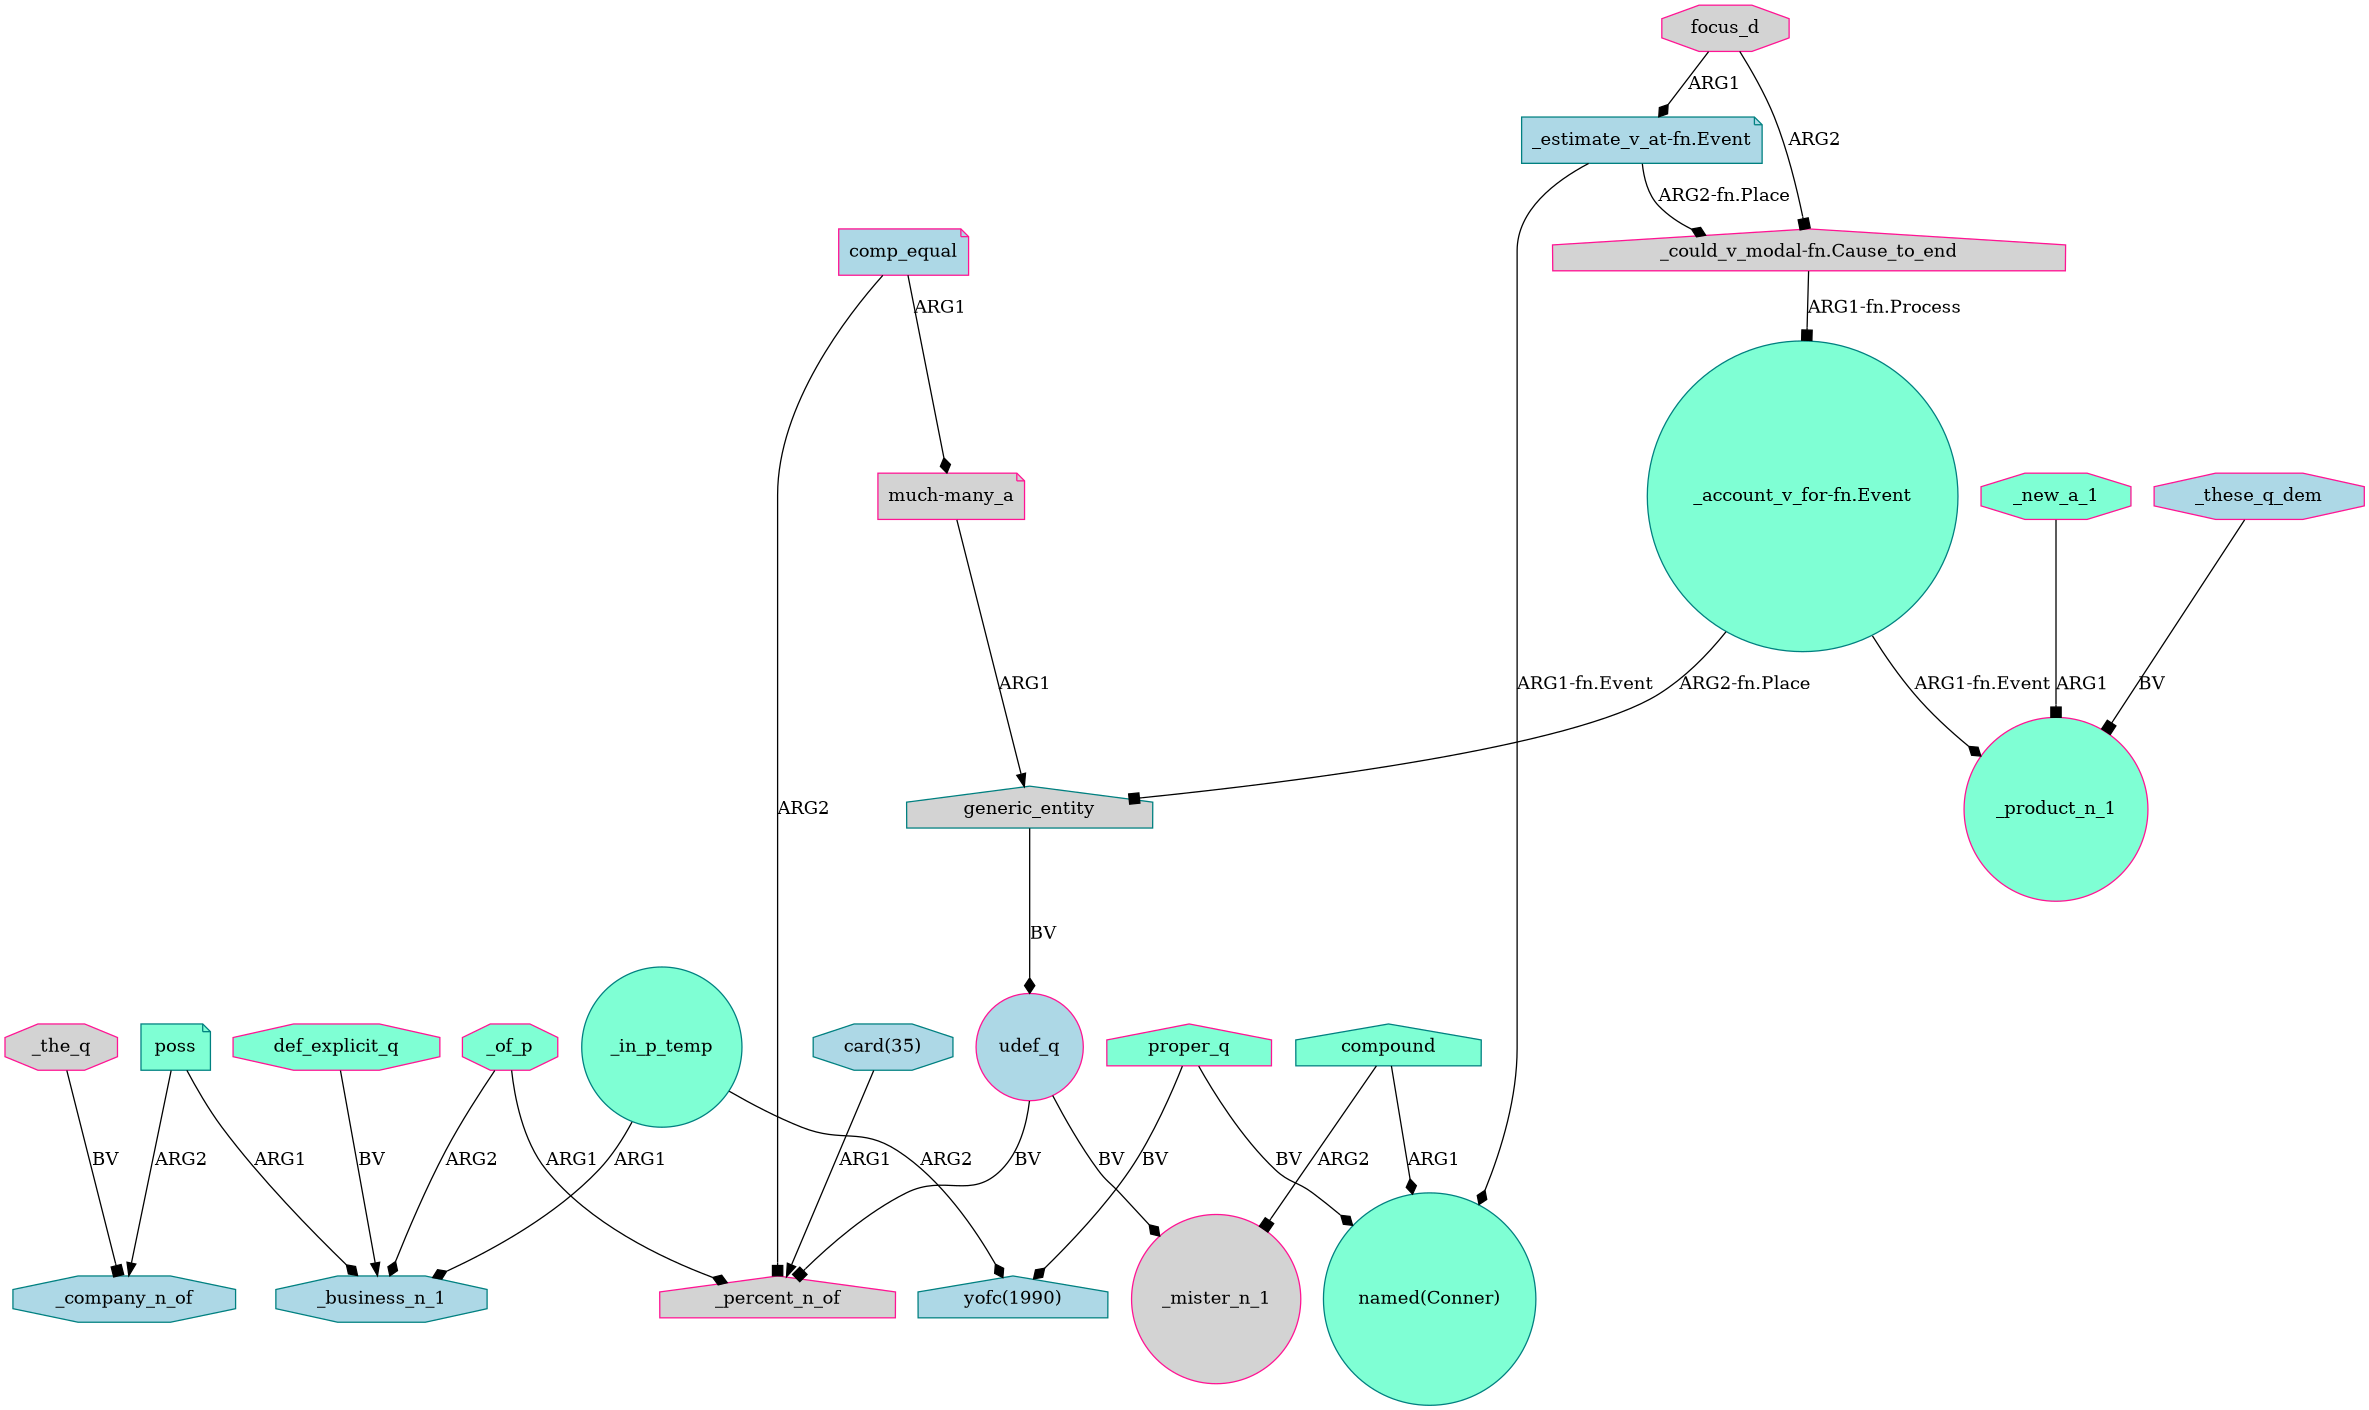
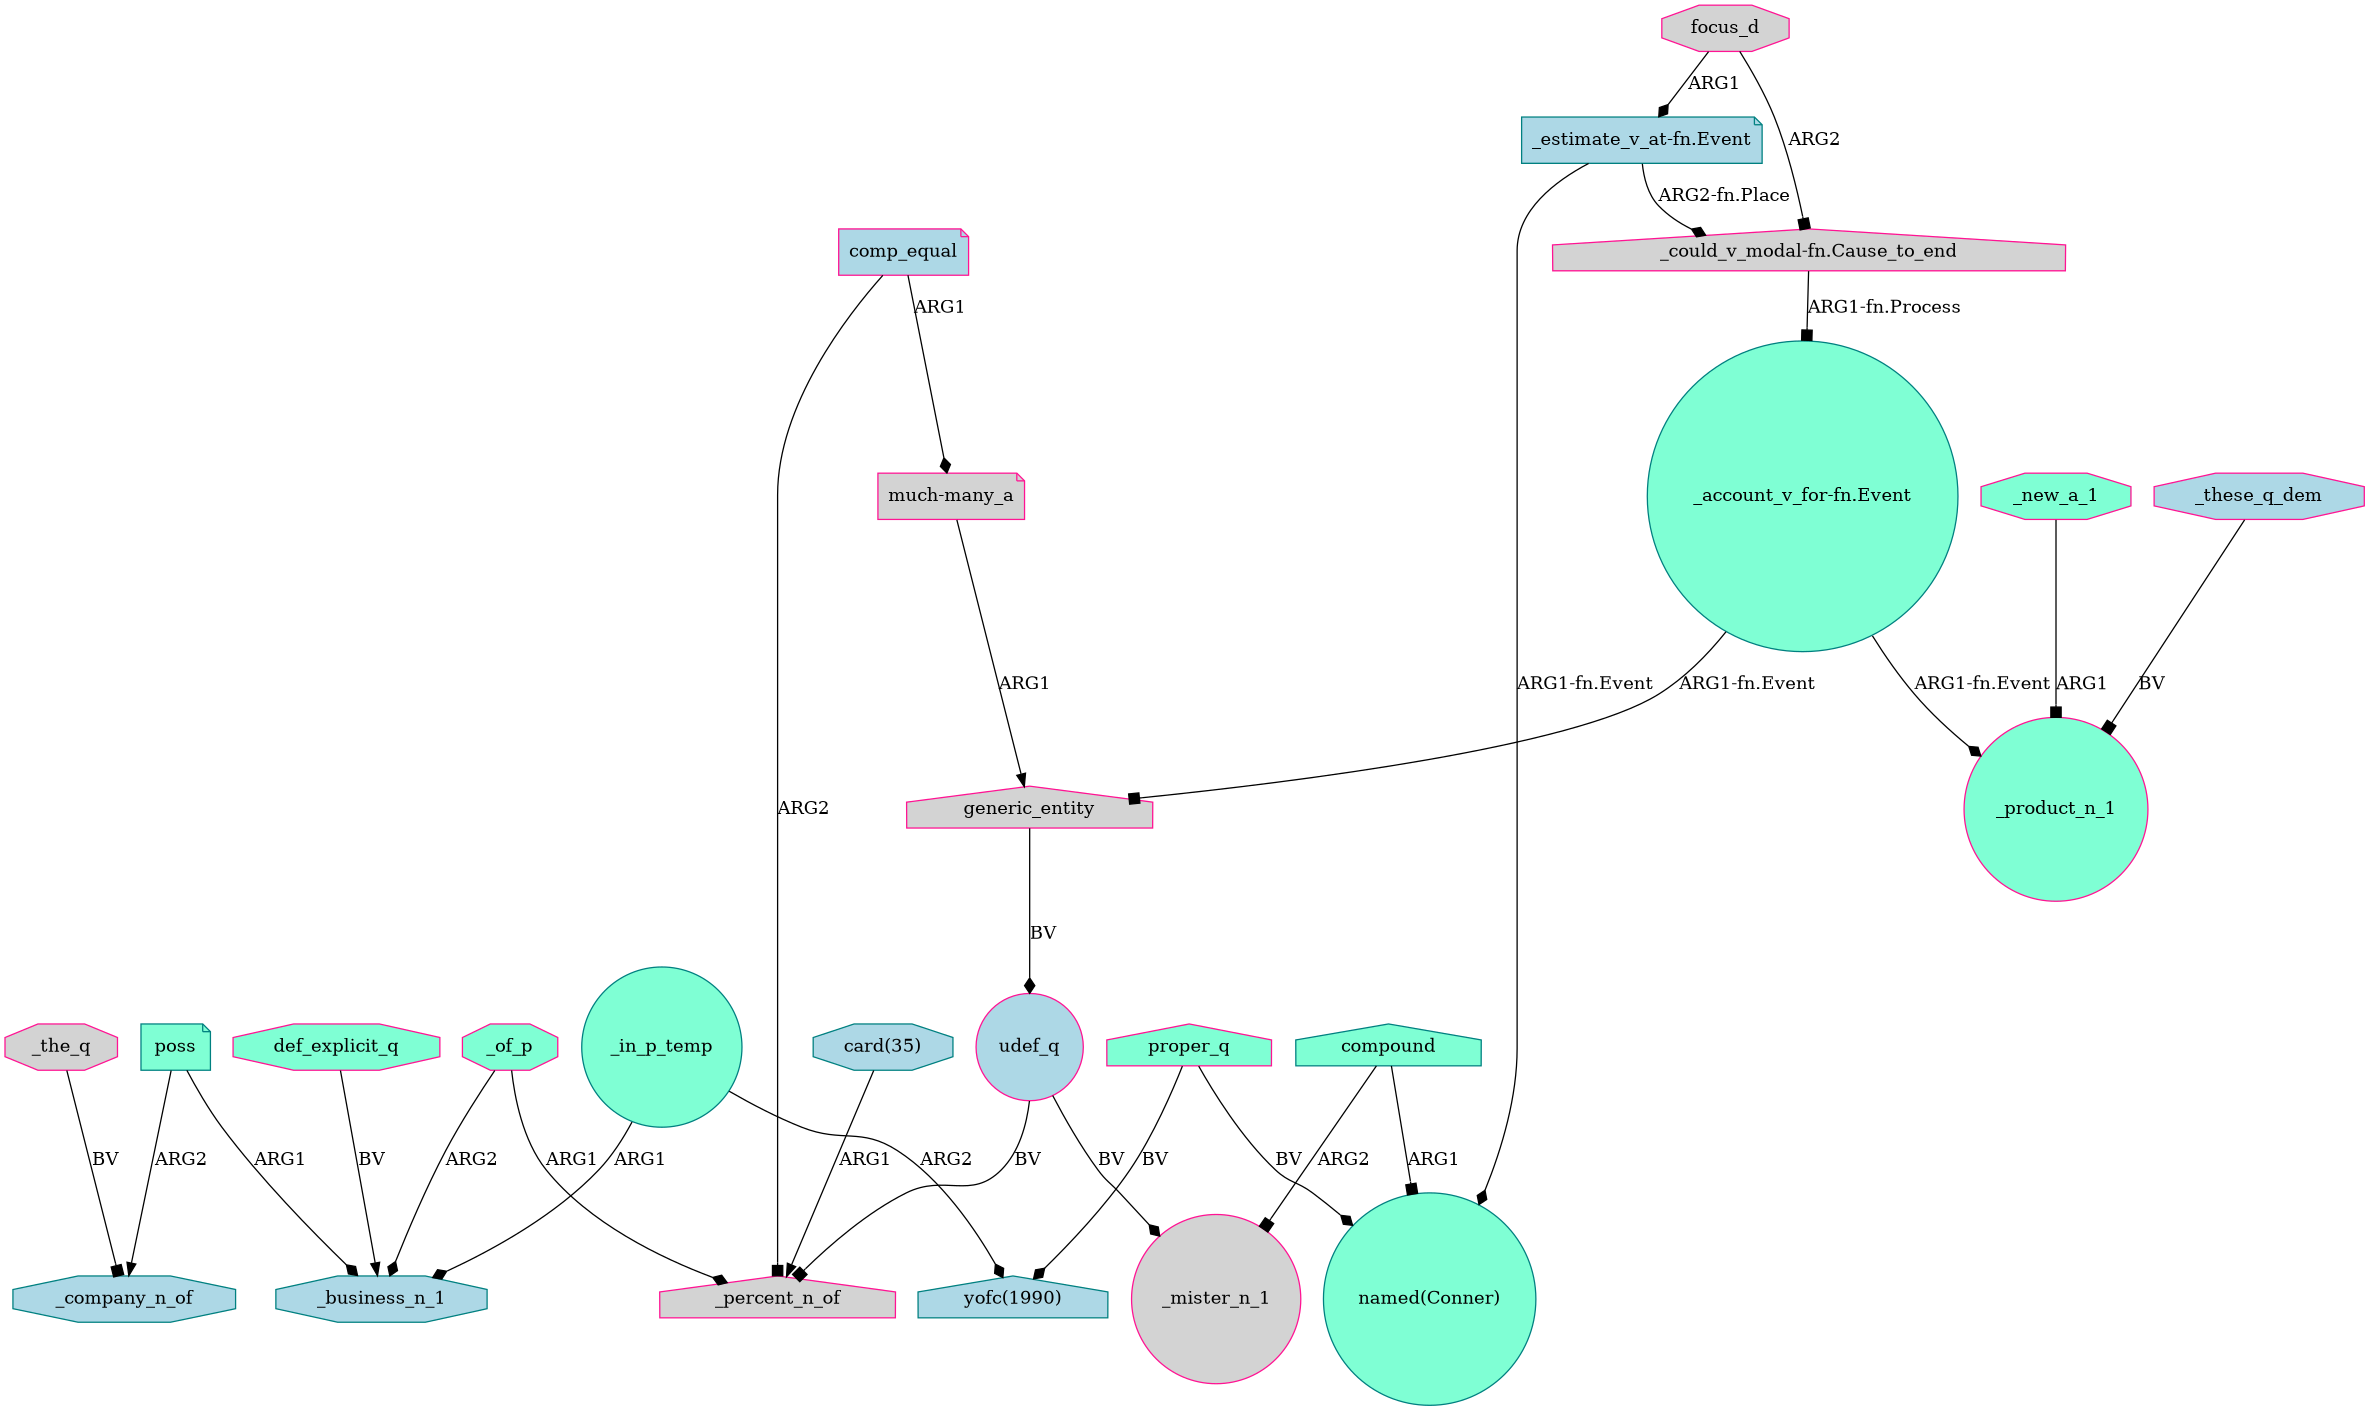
edge "_account_v_for-fn.Event" -> "generic_entity": label "ARG2-fn.Place" -> "ARG1-fn.Event"
node "generic_entity": color teal -> deeppink
edge "compound" -> "named(Conner)": arrowhead diamond -> box
